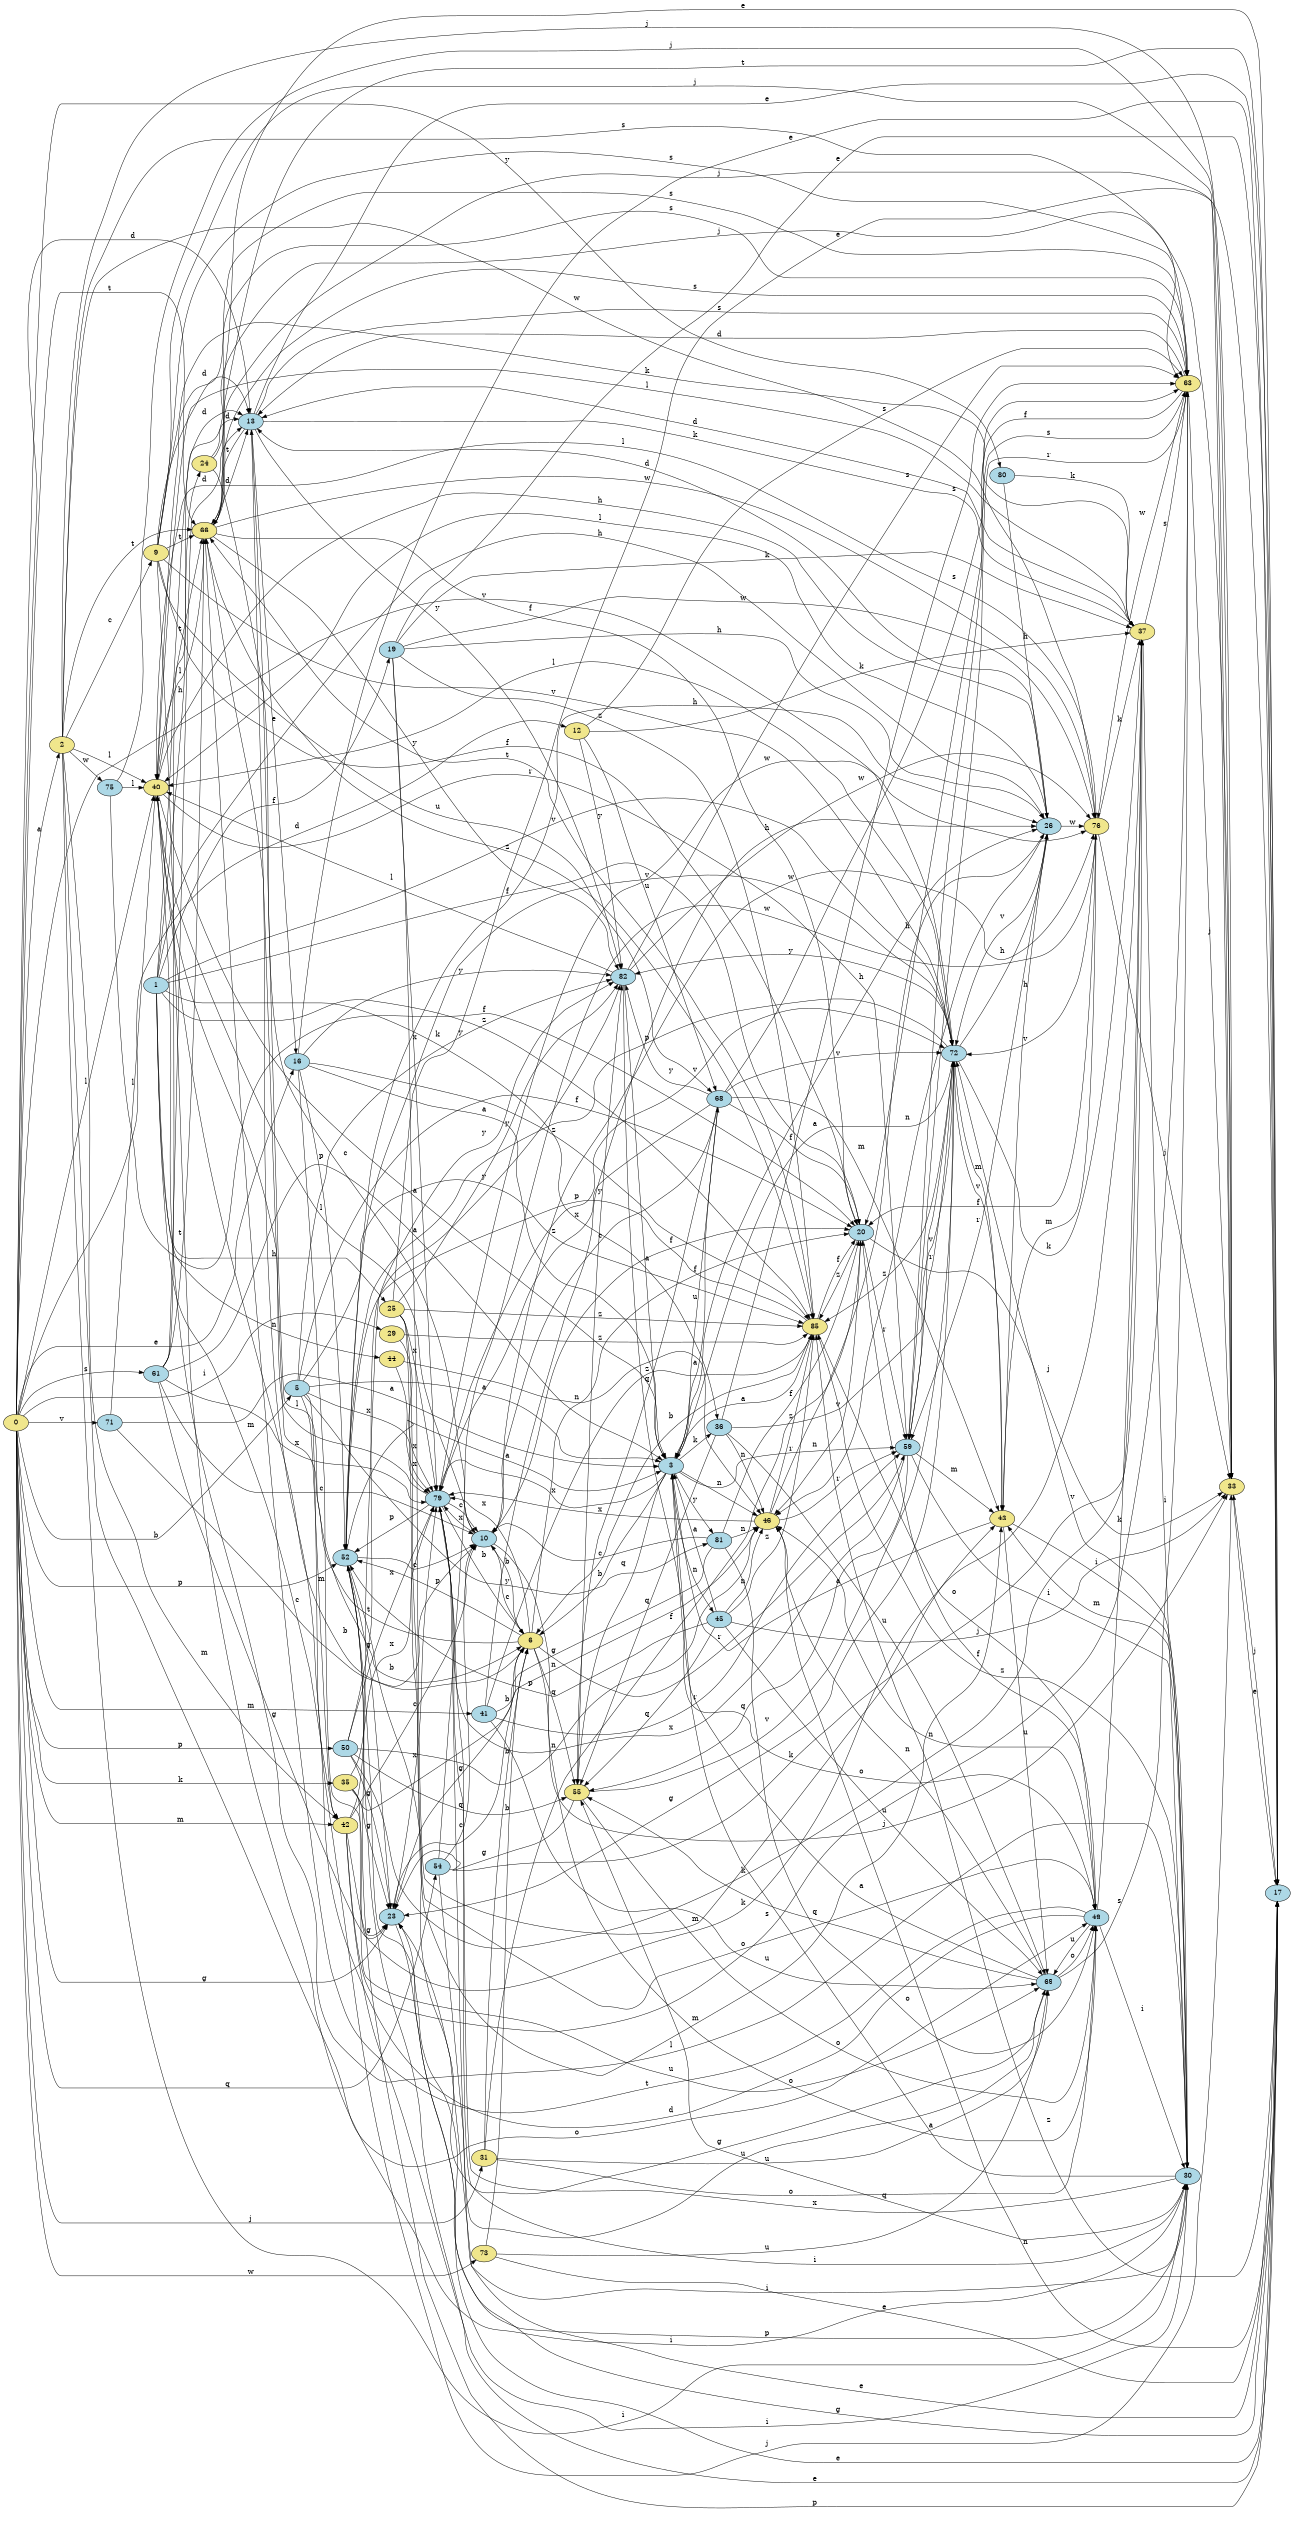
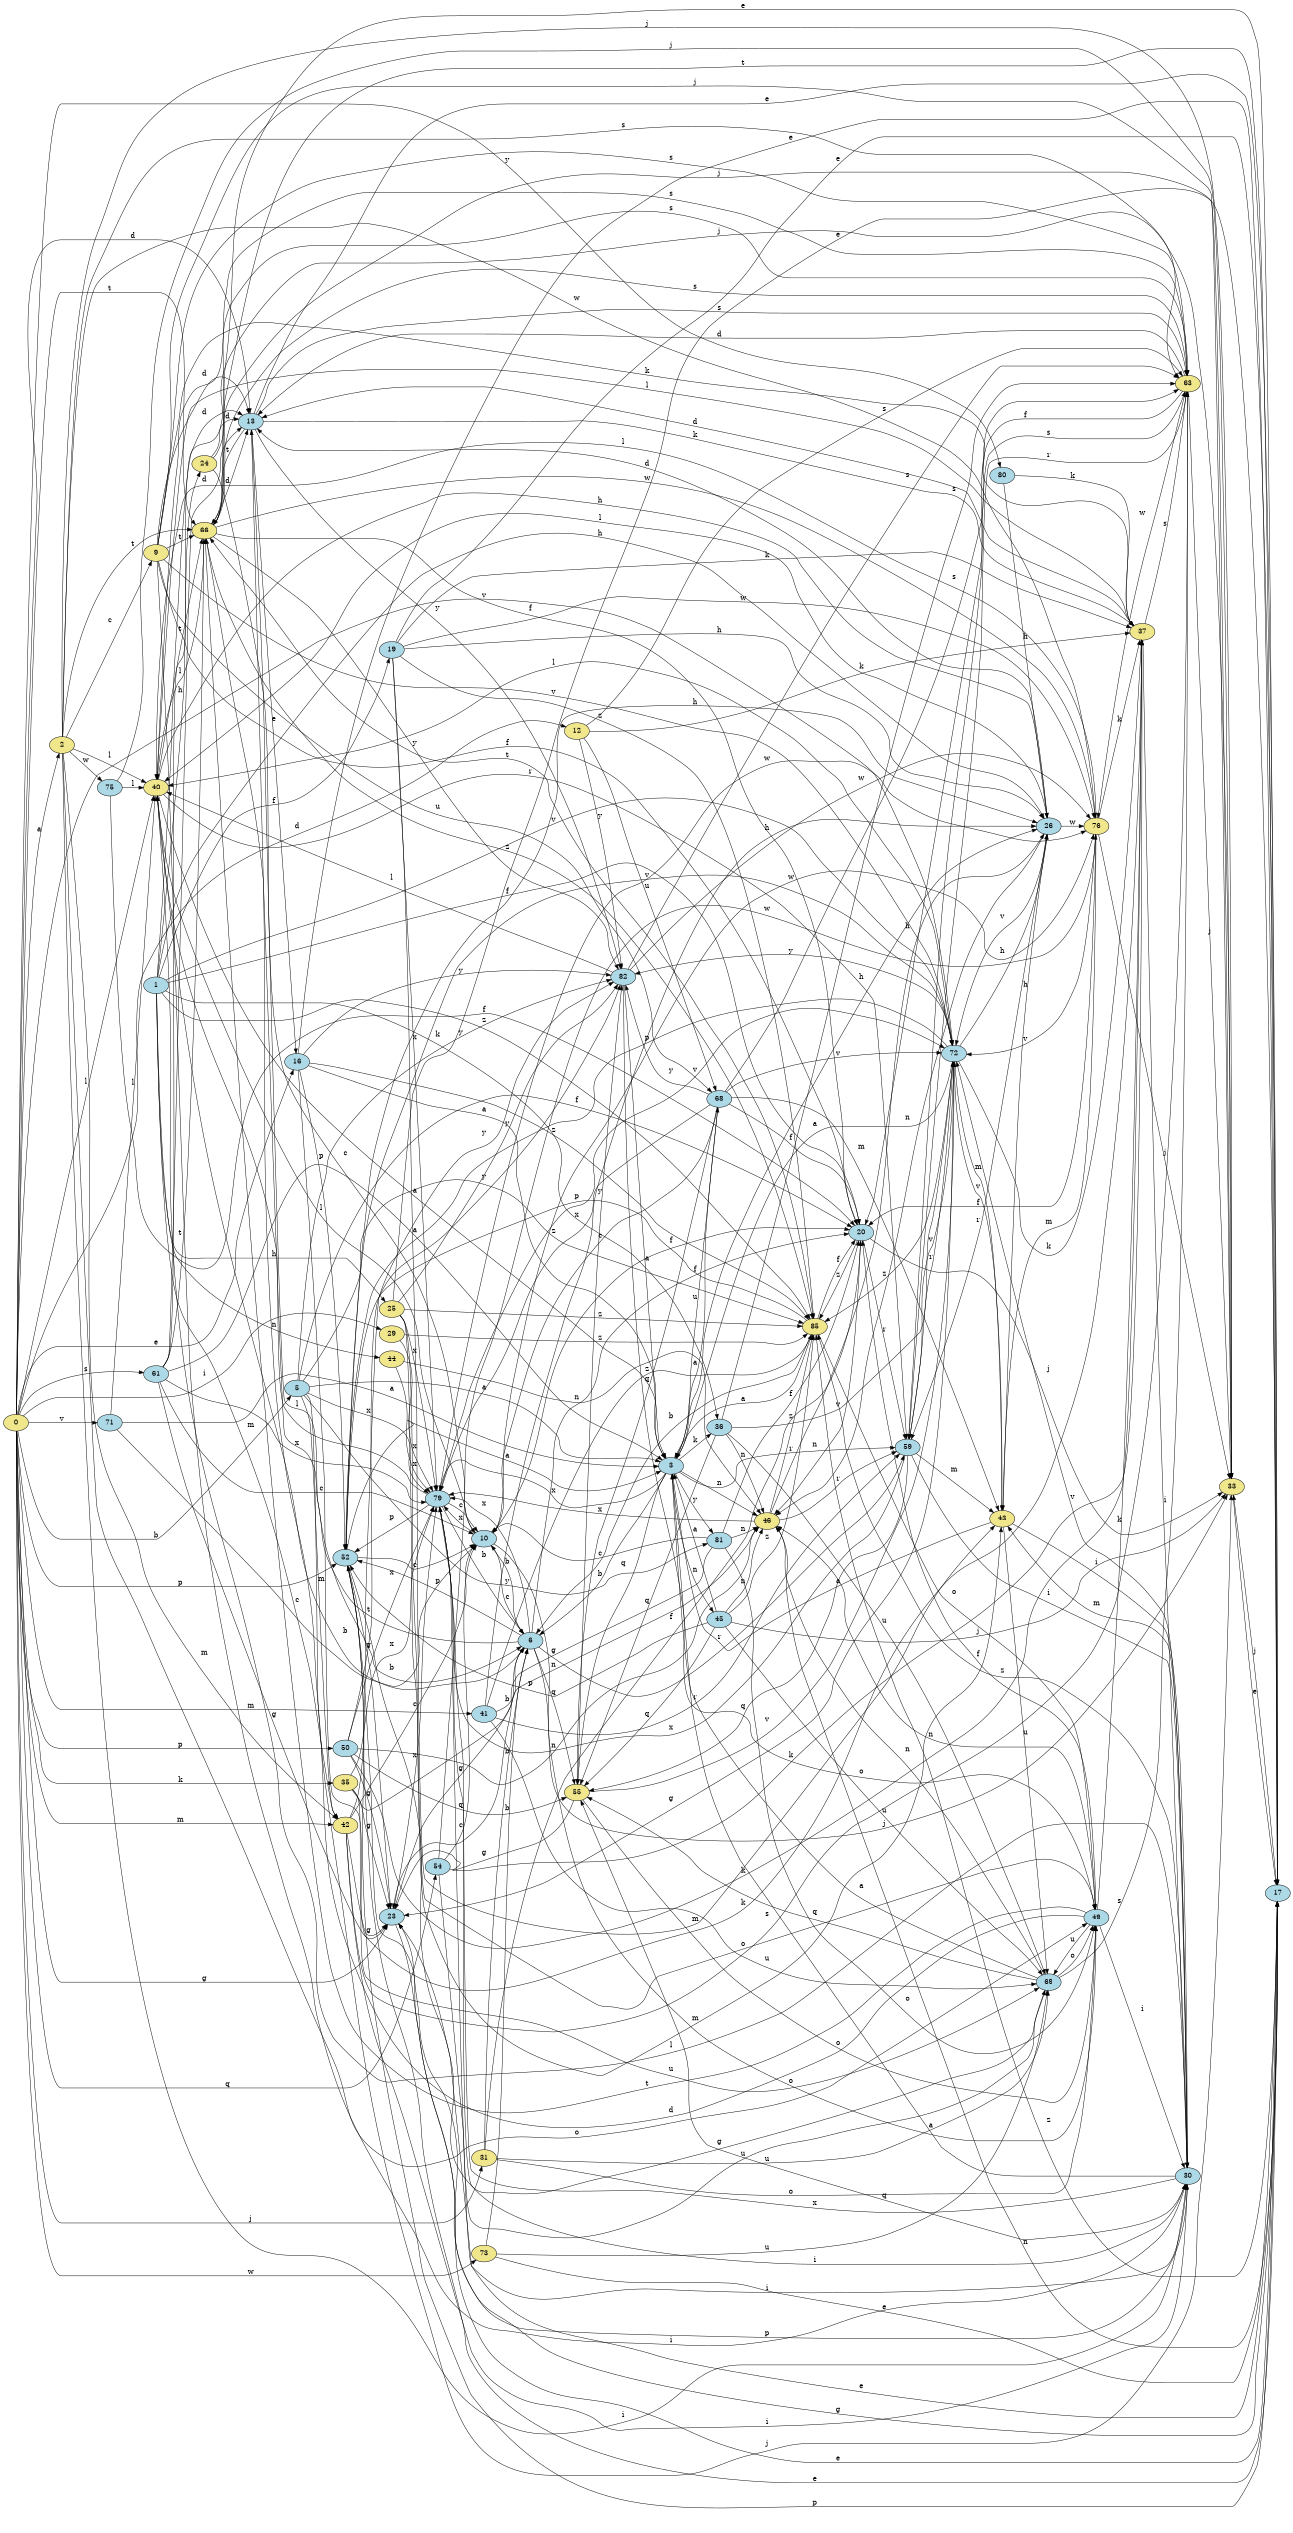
node "6": fillcolor khaki -> lightblue
